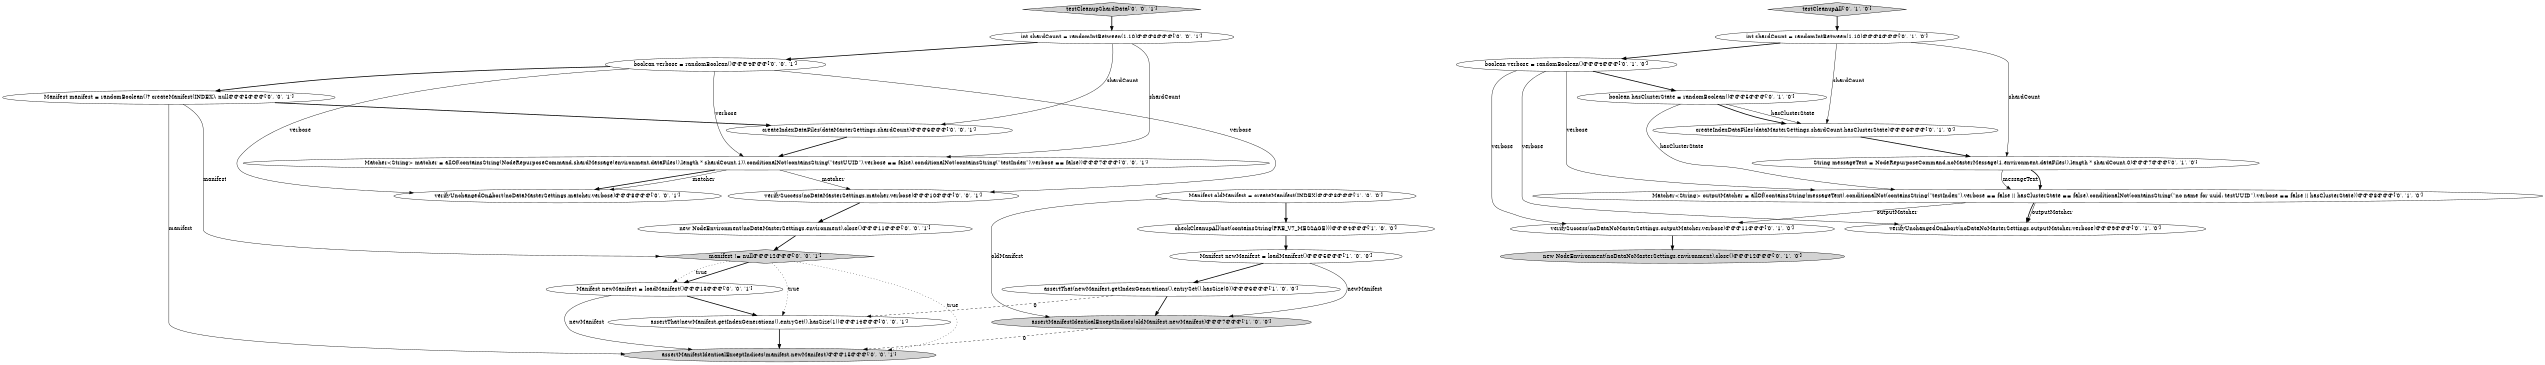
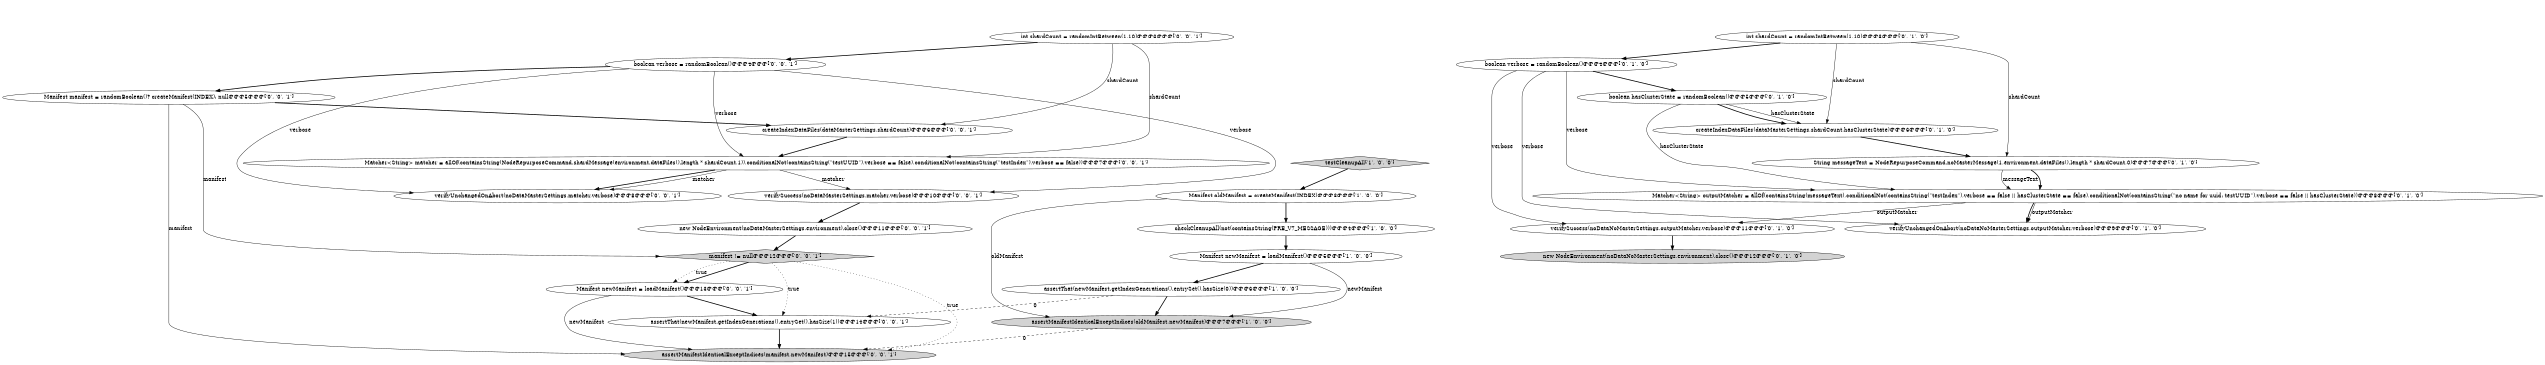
node "testCleanupShardData['0', '0', '1']": removed
node "testCleanupAll['0', '1', '0']": removed
node "testCleanupAll['1', '0', '0']": added
